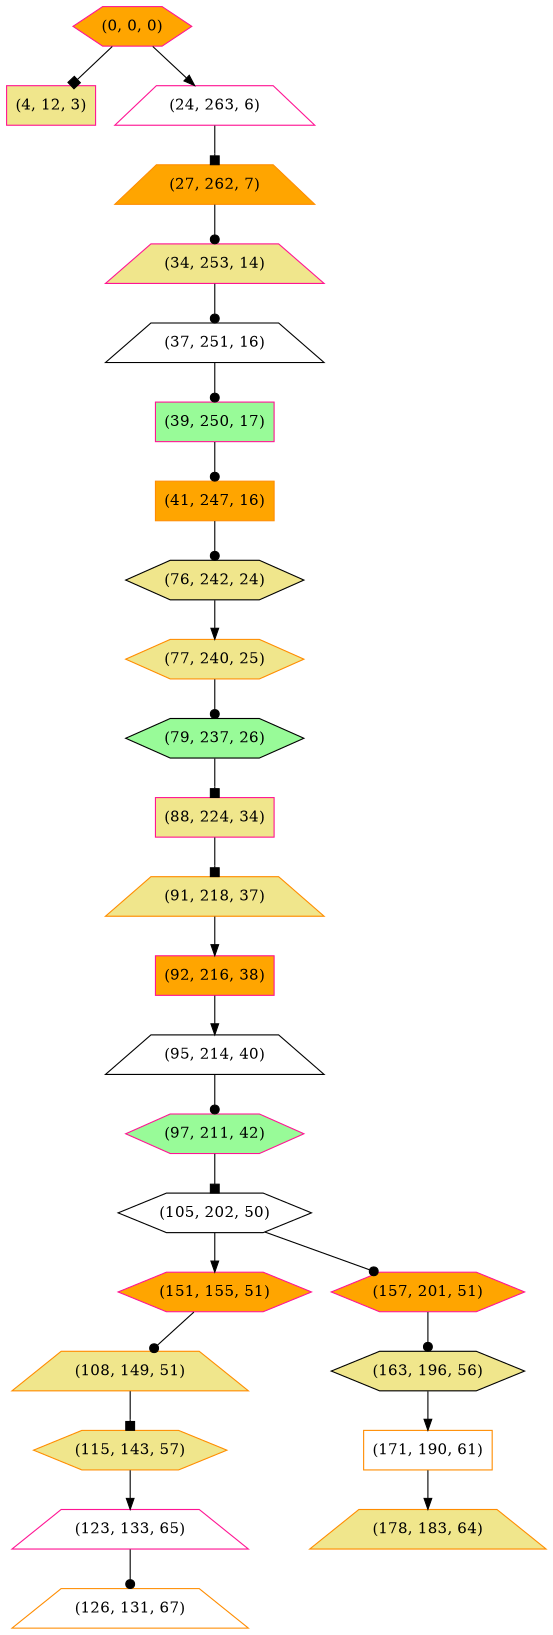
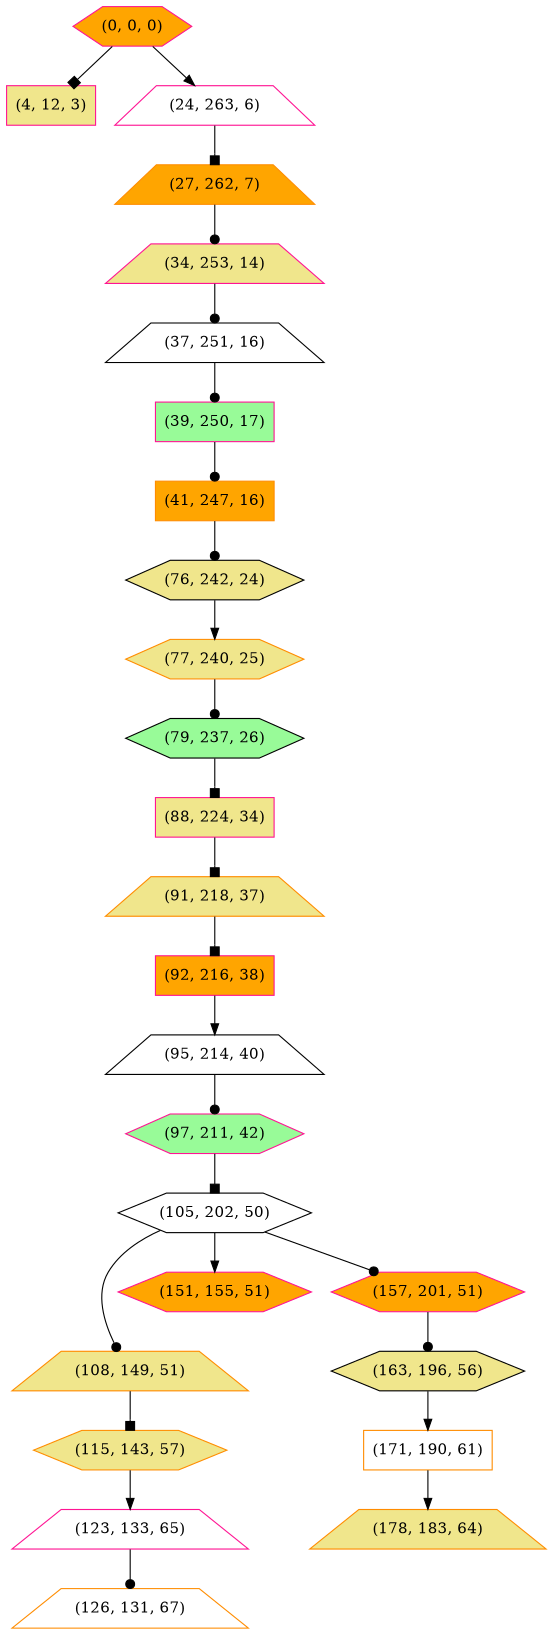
edge "(91, 218, 37)" -> "(92, 216, 38)": arrowhead normal -> box
edge "(151, 155, 51)" -> "(108, 149, 51)": now "(105, 202, 50)" -> "(108, 149, 51)"
